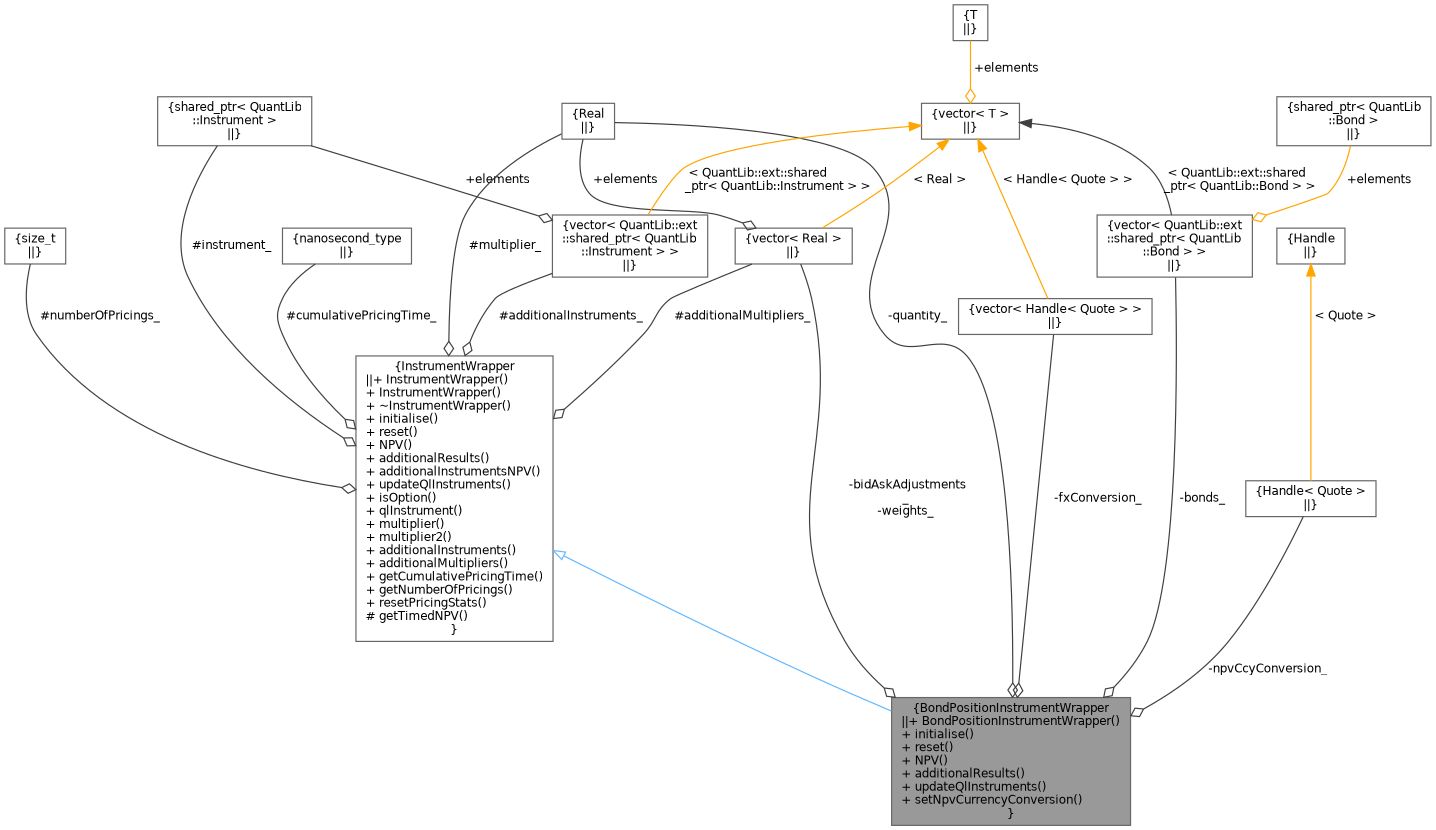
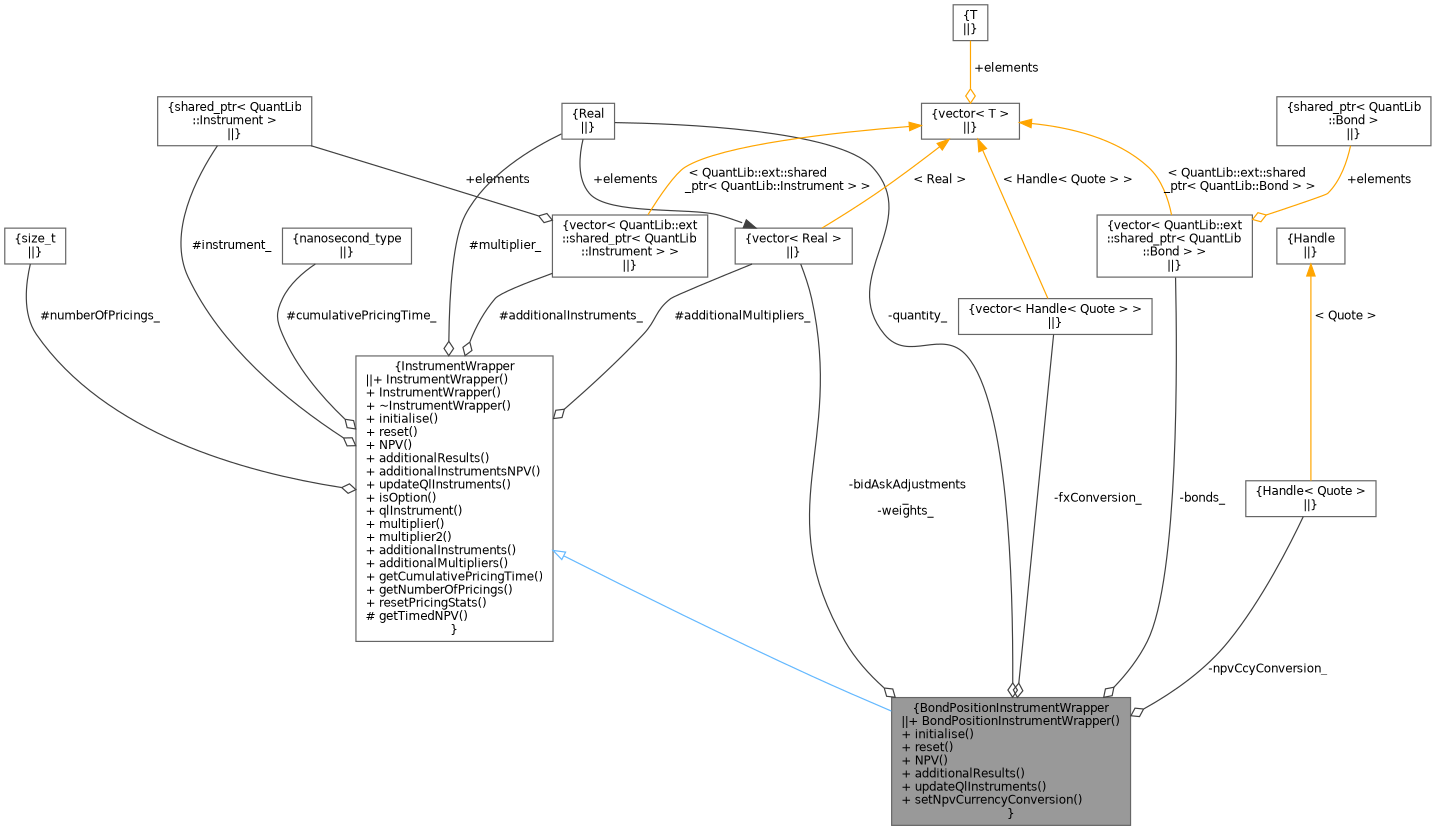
edge "{vector< QuantLib::ext ::shared_ptr< QuantLib ::Bond > > ||}" -> "{vector< T > ||}": color grey25 -> orange
edge "{Real ||}" -> "{vector< Real > ||}": arrowhead odiamond -> normal
